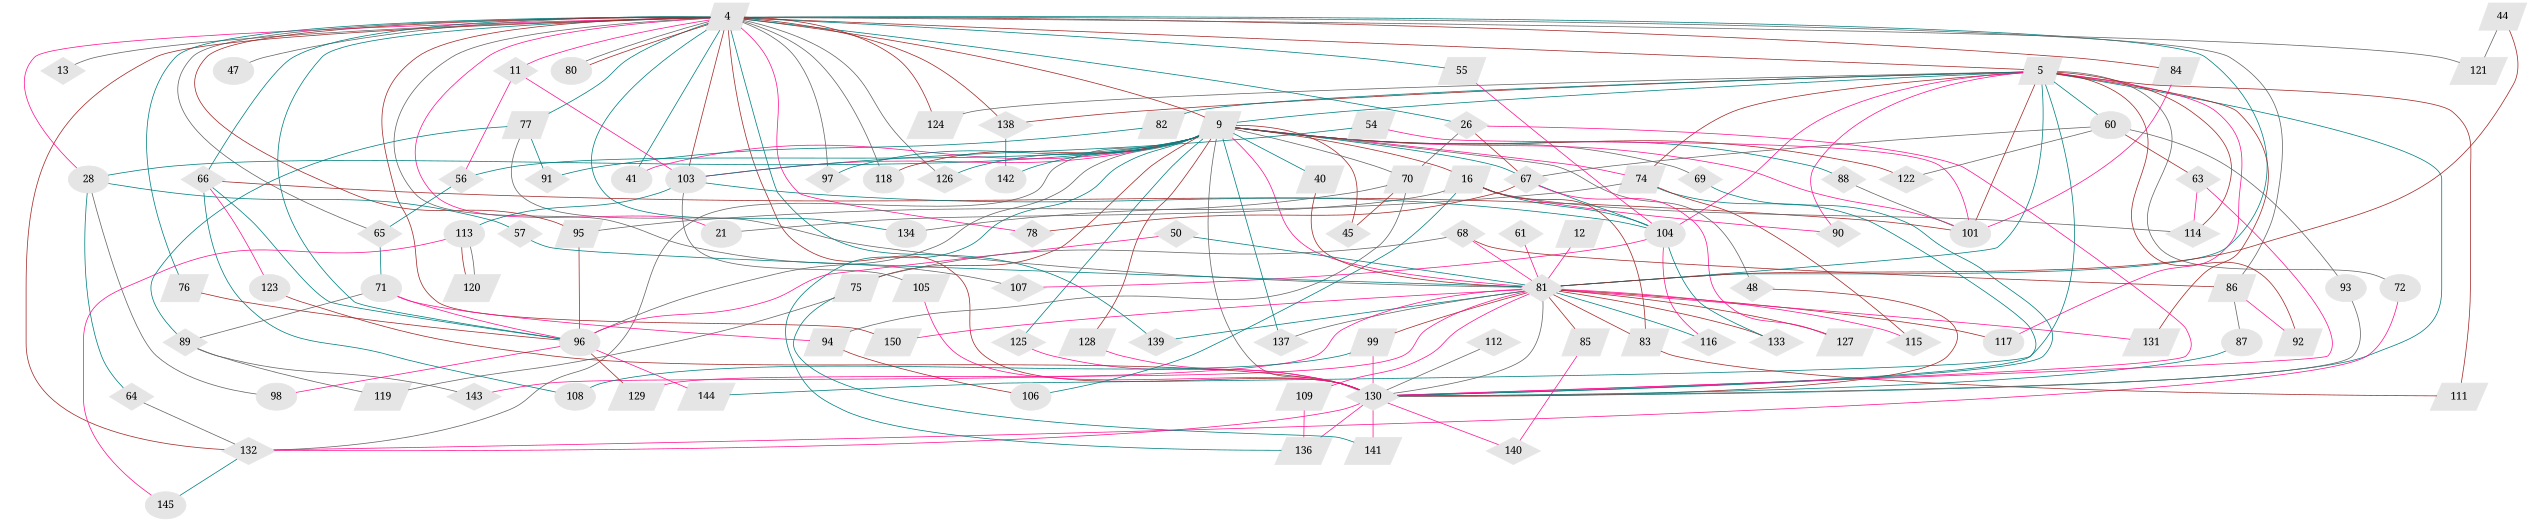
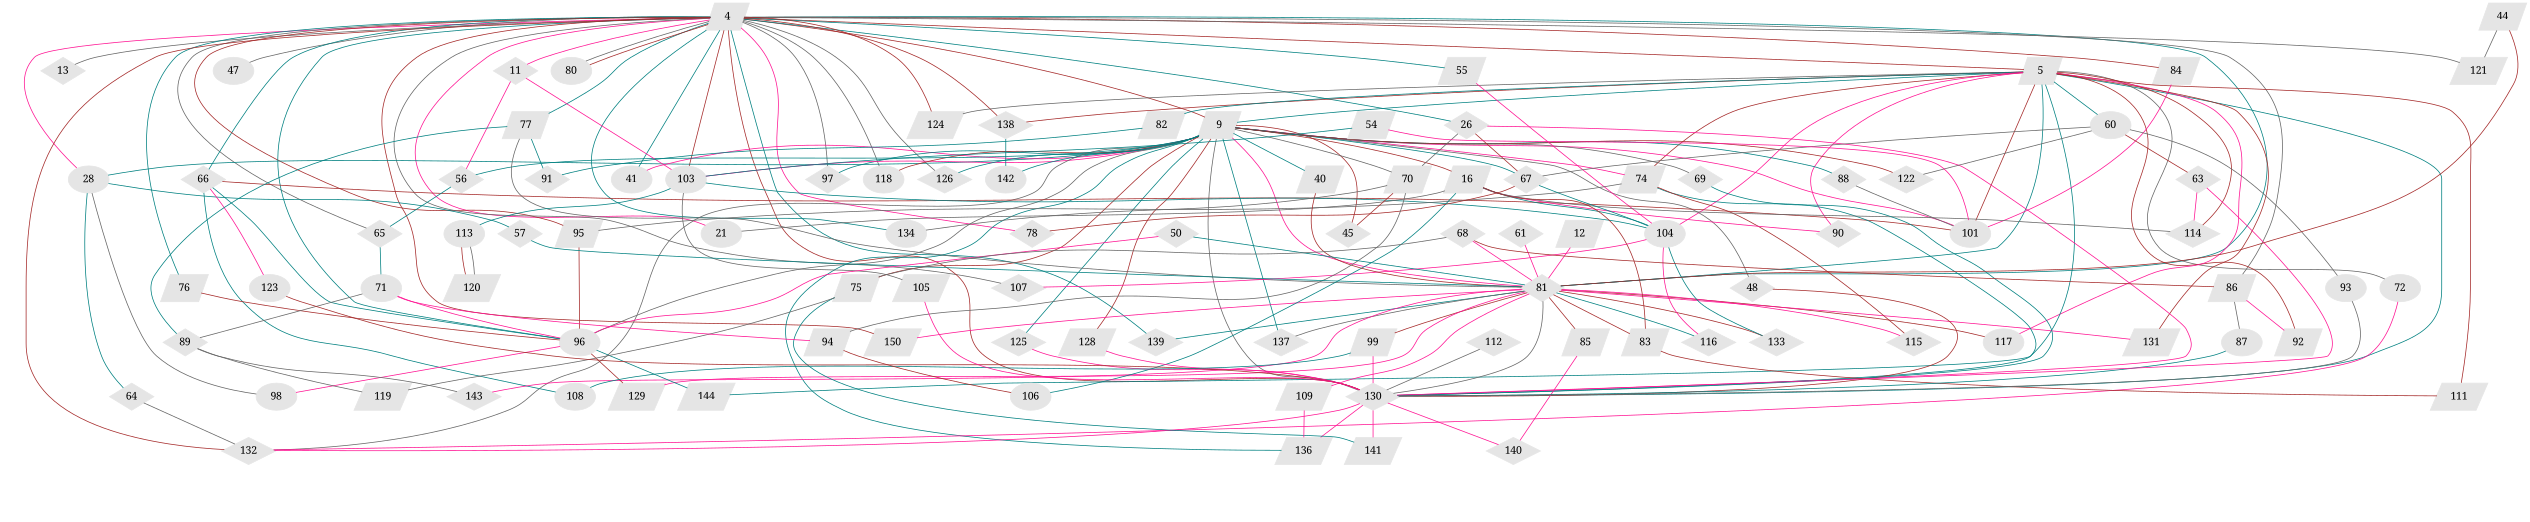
node "127": removed
edge "96" -- "144": color deeppink -> teal
node "145": removed
